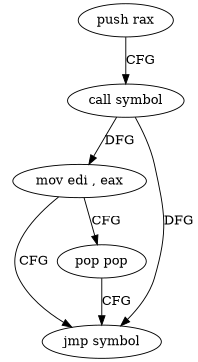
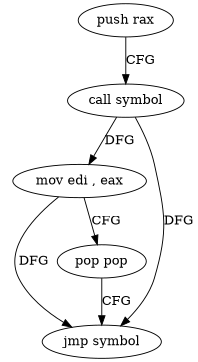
edge "mov edi , eax" -> "jmp symbol": label "CFG" -> "DFG"
